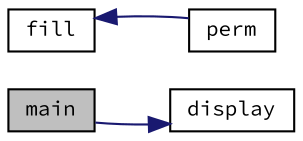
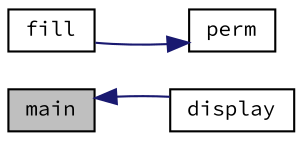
edge "perm" -> "fill": reversed
edge "main" -> "display": reversed
